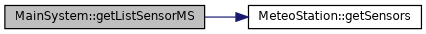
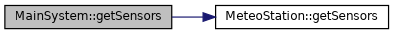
node "MainSystem::getListSensorMS": label "MainSystem::getListSensorMS" -> "MainSystem::getSensors"
